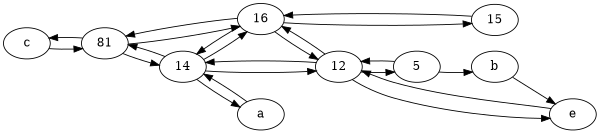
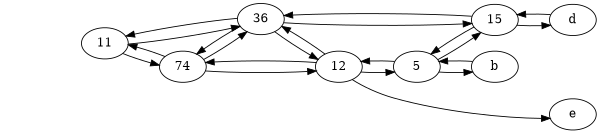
node "16": label "16" -> "36"
node "d": added
edge "15" -> "5": added
node "c": removed
node "81": label "81" -> "11"
edge "5" -> "15": added
node "14": label "14" -> "74"
edge "b" -> "e": now "b" -> "5"
edge "e" -> "12": removed
node "a": removed
